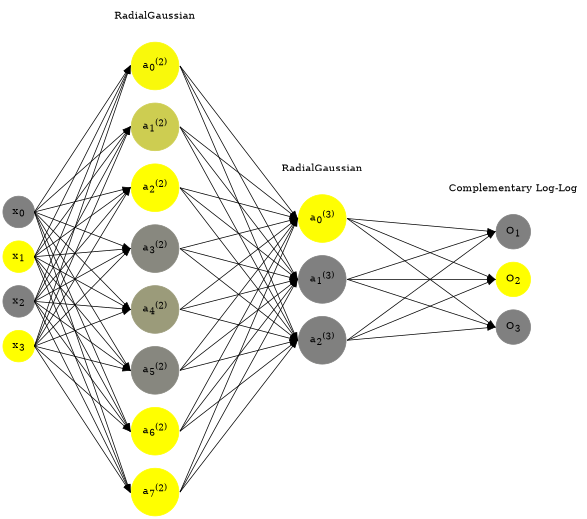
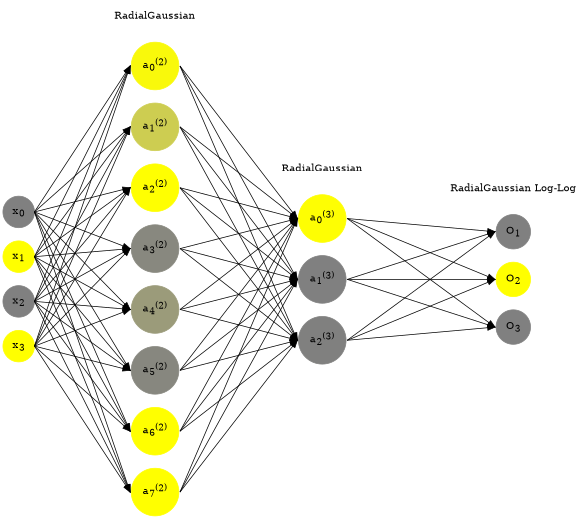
node "Complementary Log-Log": label "Complementary Log-Log" -> "RadialGaussian Log-Log"
